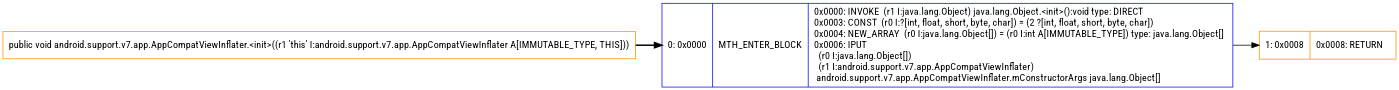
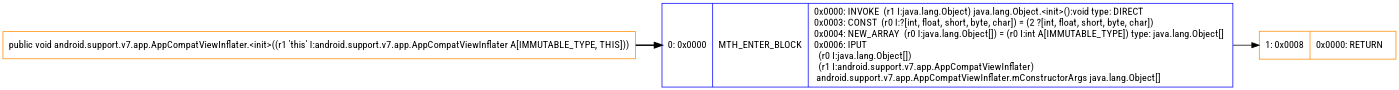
node "1: 0x0008": text "0x0008: RETURN" -> "0x0000: RETURN"
